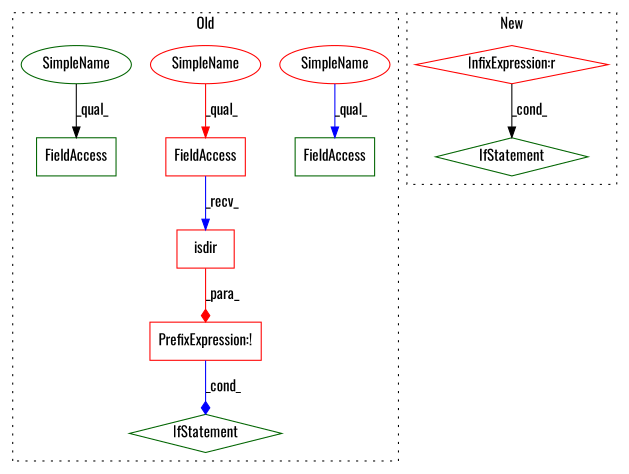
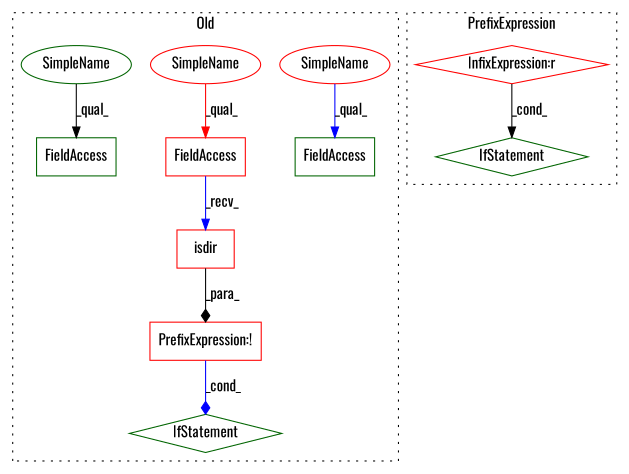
cluster "New": label "New" -> "PrefixExpression"
edge "isdir" -> "PrefixExpression:!": color red -> black
